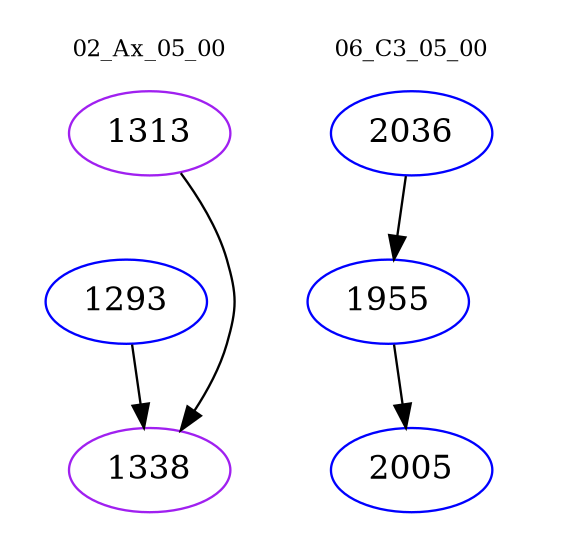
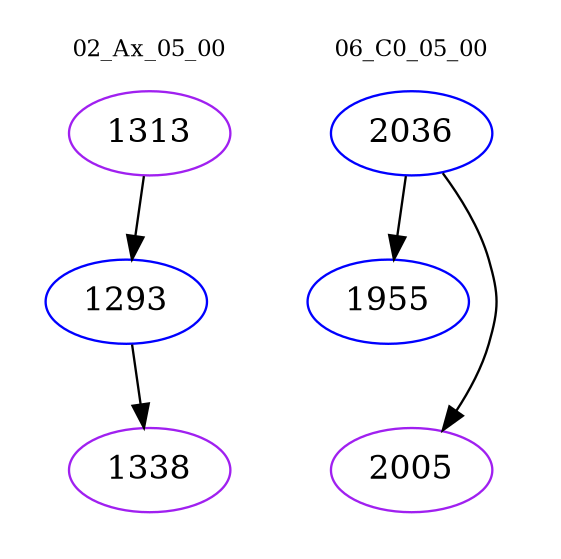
cluster "06_C3_05_00": label "06_C3_05_00" -> "06_C0_05_00"
edge "1313" -> "1338": now "1313" -> "1293"
edge "1955" -> "2005": now "2036" -> "2005"
node "2005": color blue -> purple
